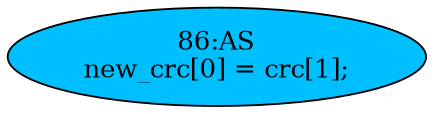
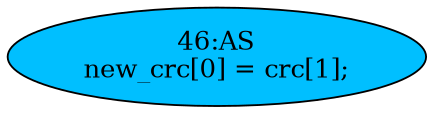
node "86:AS new_crc[0] = crc[1];": label "86:AS new_crc[0] = crc[1];" -> "46:AS new_crc[0] = crc[1];"
